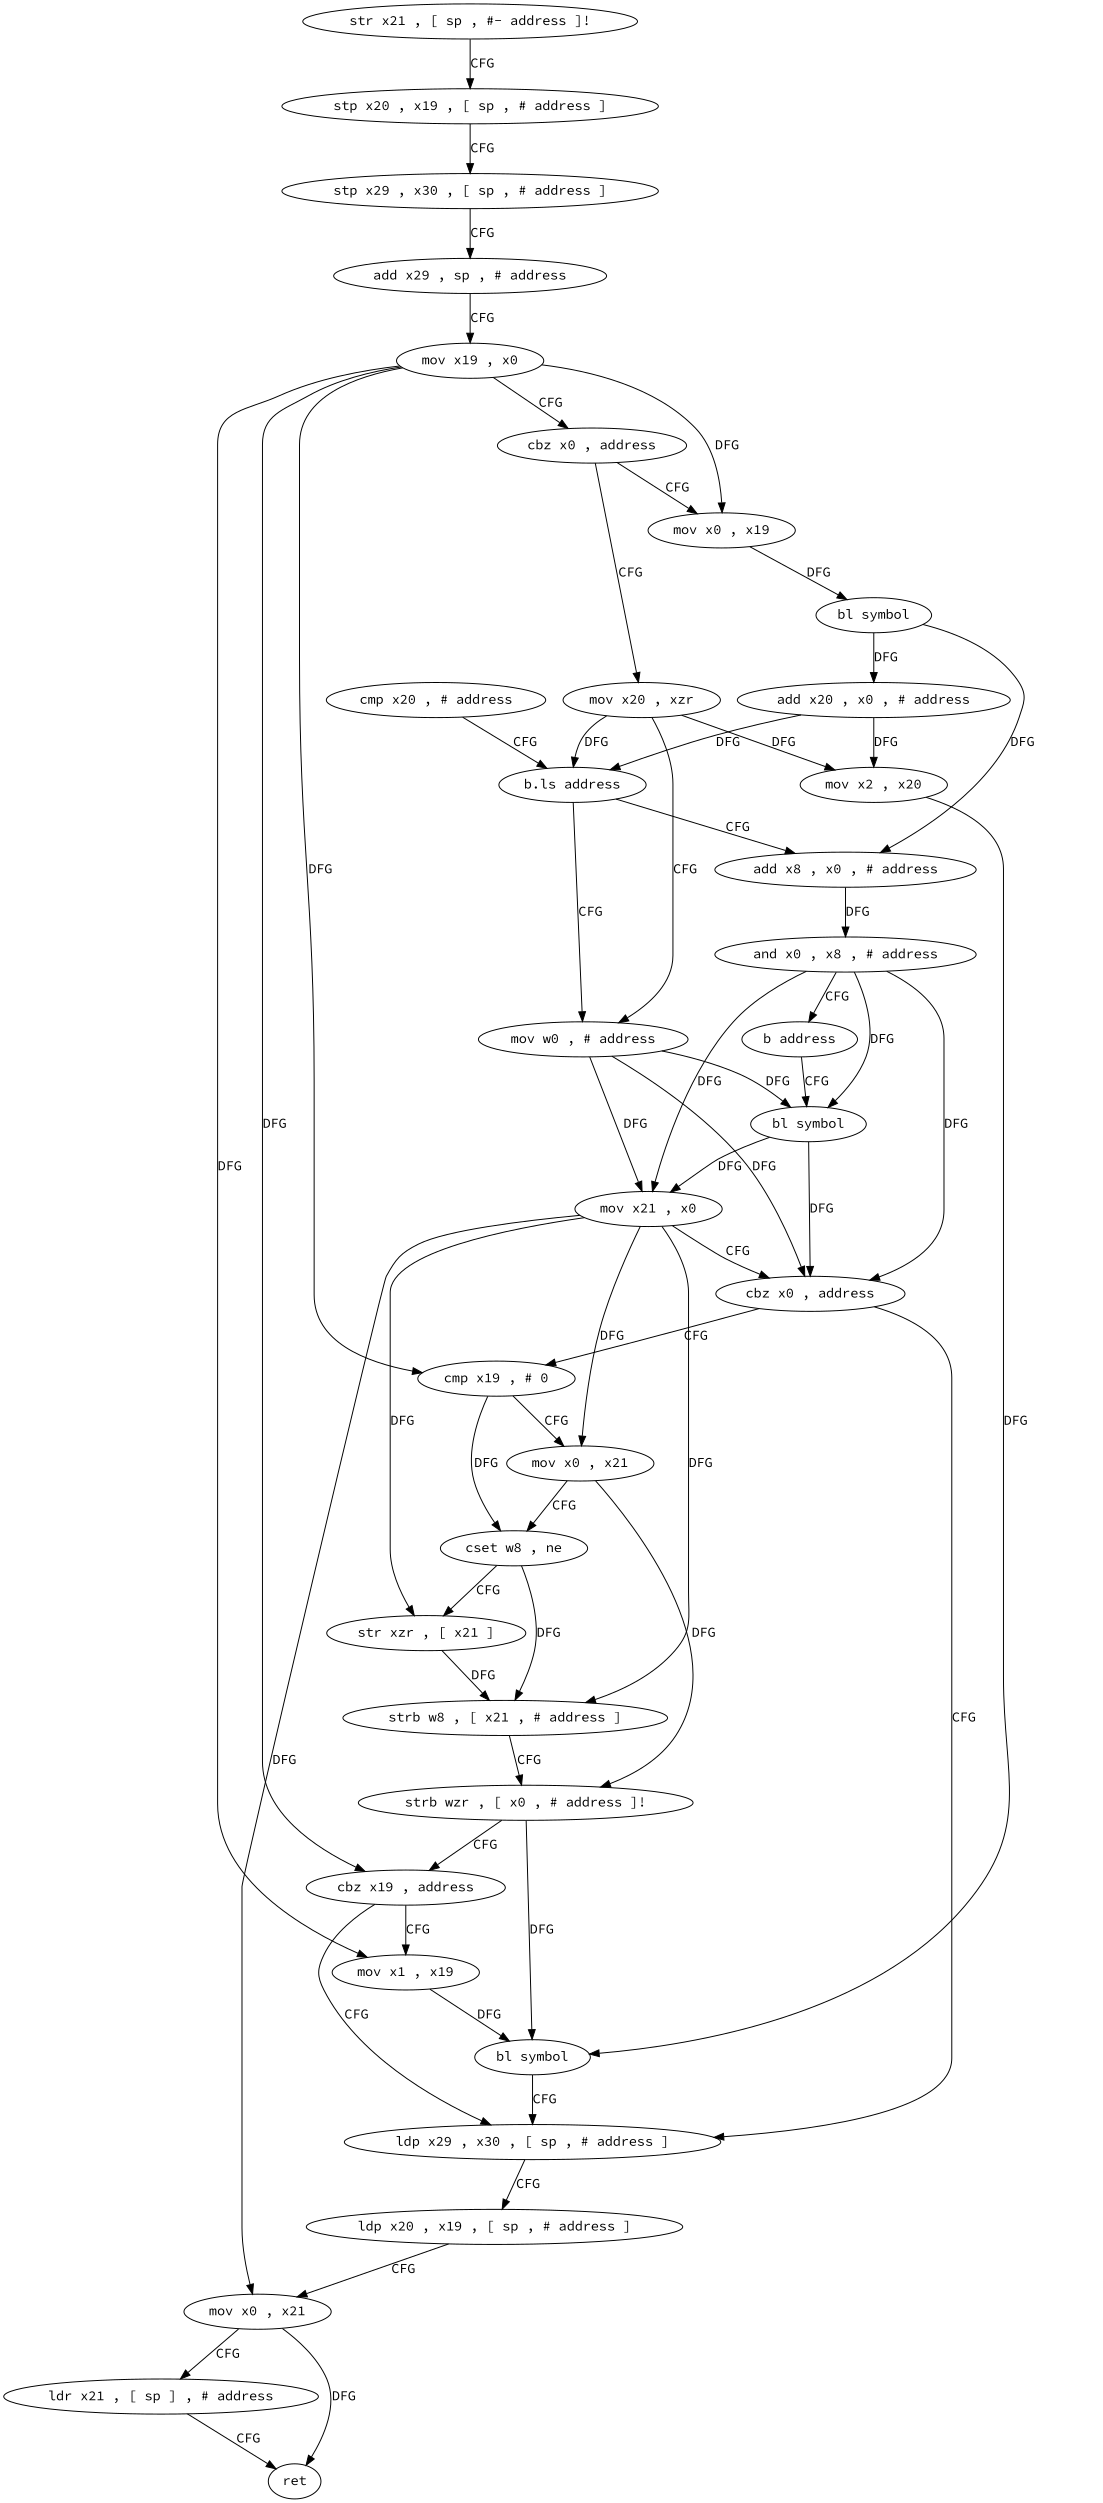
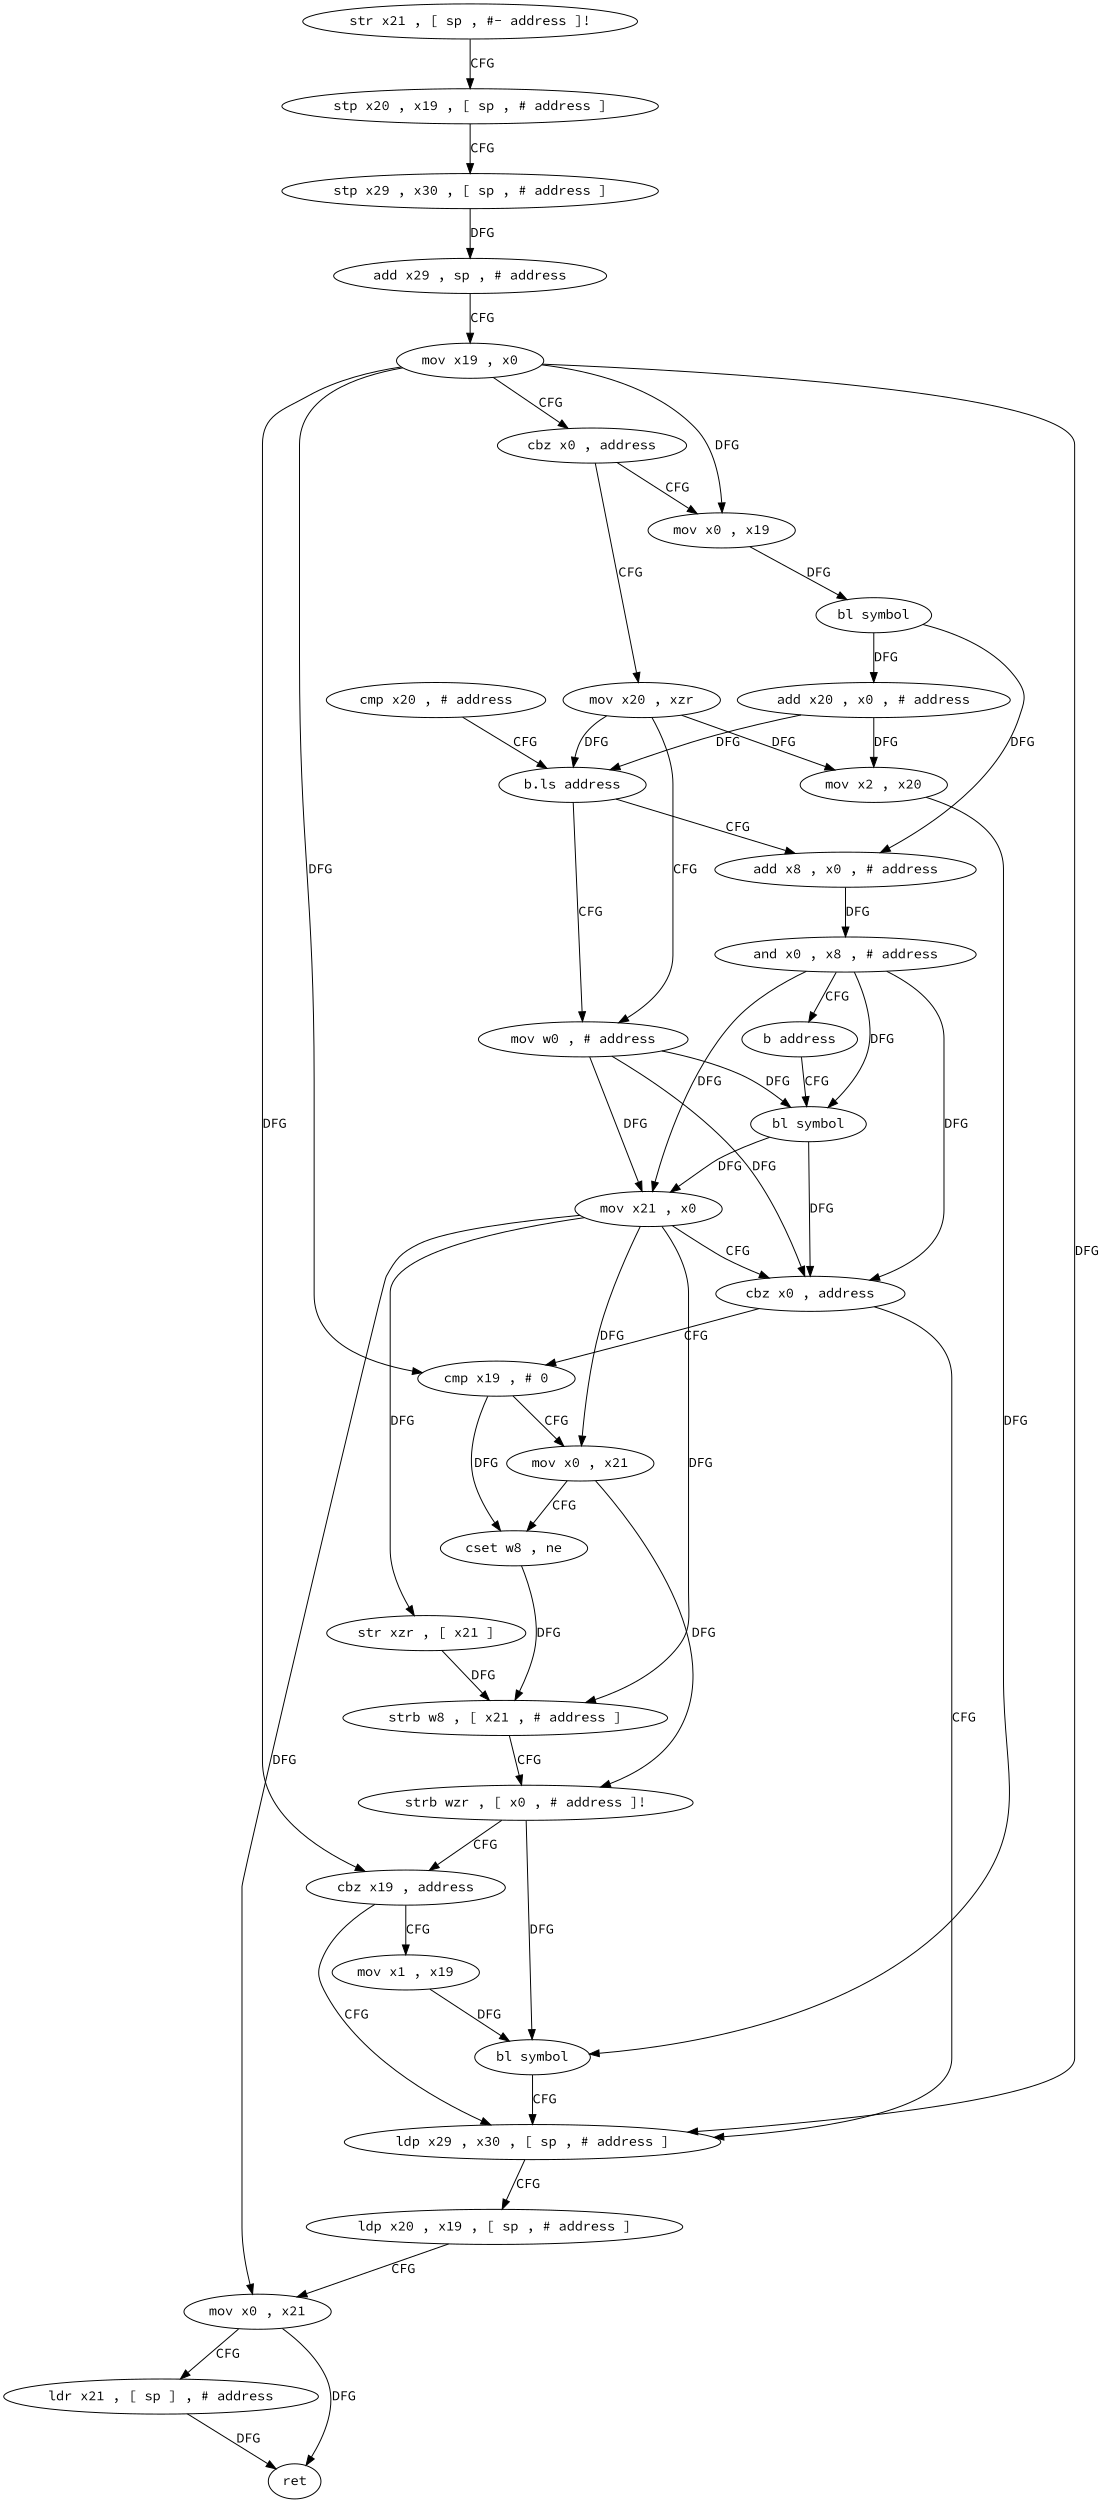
edge "stp x29 , x30 , [ sp , # address ]" -> "add x29 , sp , # address": label "CFG" -> "DFG"
edge "mov x19 , x0" -> "mov x1 , x19": now "mov x19 , x0" -> "ldp x29 , x30 , [ sp , # address ]"
edge "cset w8 , ne" -> "str xzr , [ x21 ]": removed, label "CFG"
edge "ldr x21 , [ sp ] , # address" -> "ret": label "CFG" -> "DFG"
